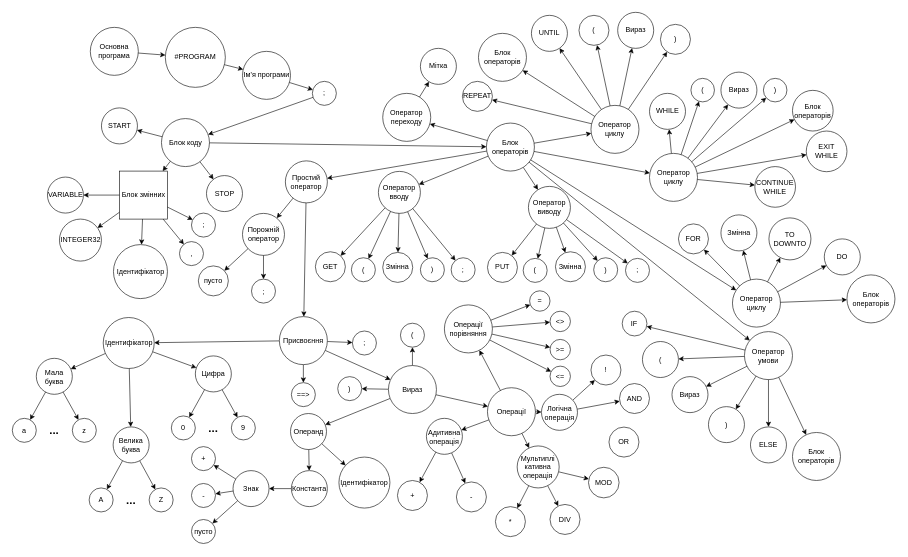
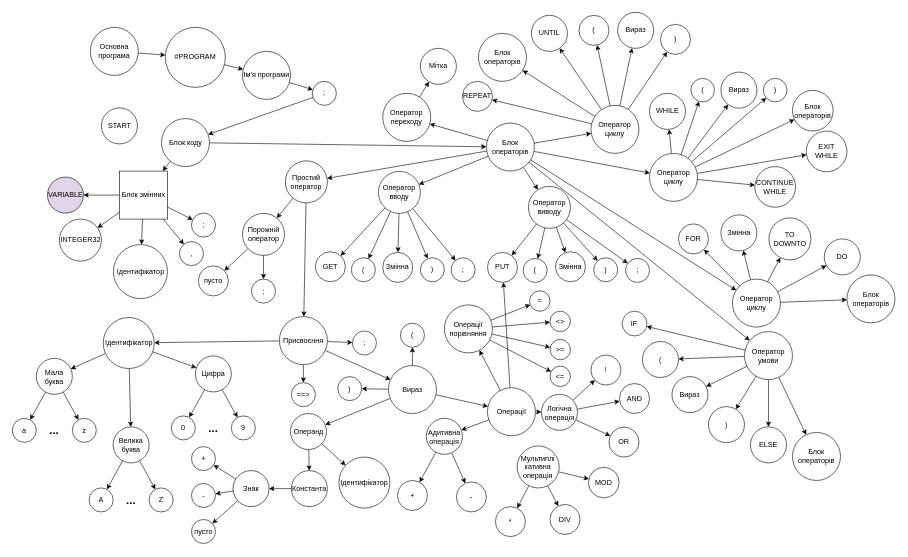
edge "Блок коду" -> "START": removed
edge "Блок коду" -> "STOP": removed
node "STOP": removed
node "VARIABLE": fillcolor #ffffff -> #e1d5e7
edge "Логічна операція" -> "OR": added
edge "Операції" -> "Мультиплі кативна операція": now "Операції" -> "PUT"
